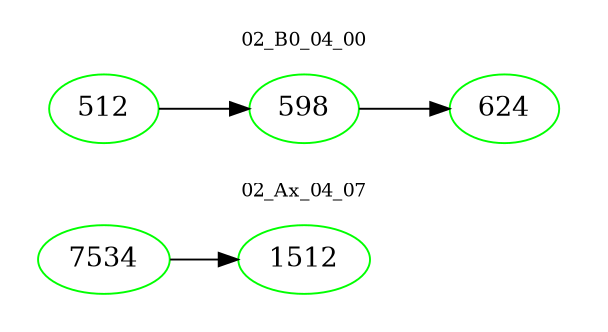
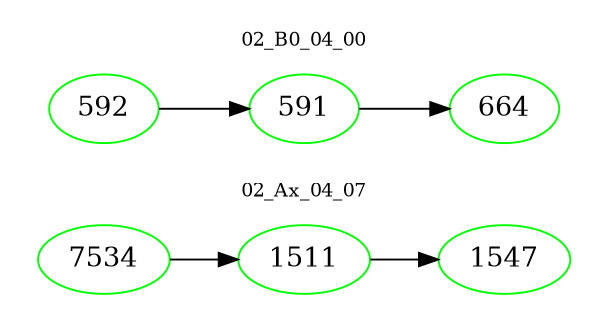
node "512": label "512" -> "592"
node "598": label "598" -> "591"
node "624": label "624" -> "664"
node "1512": label "1512" -> "1511"
node "1547": added
